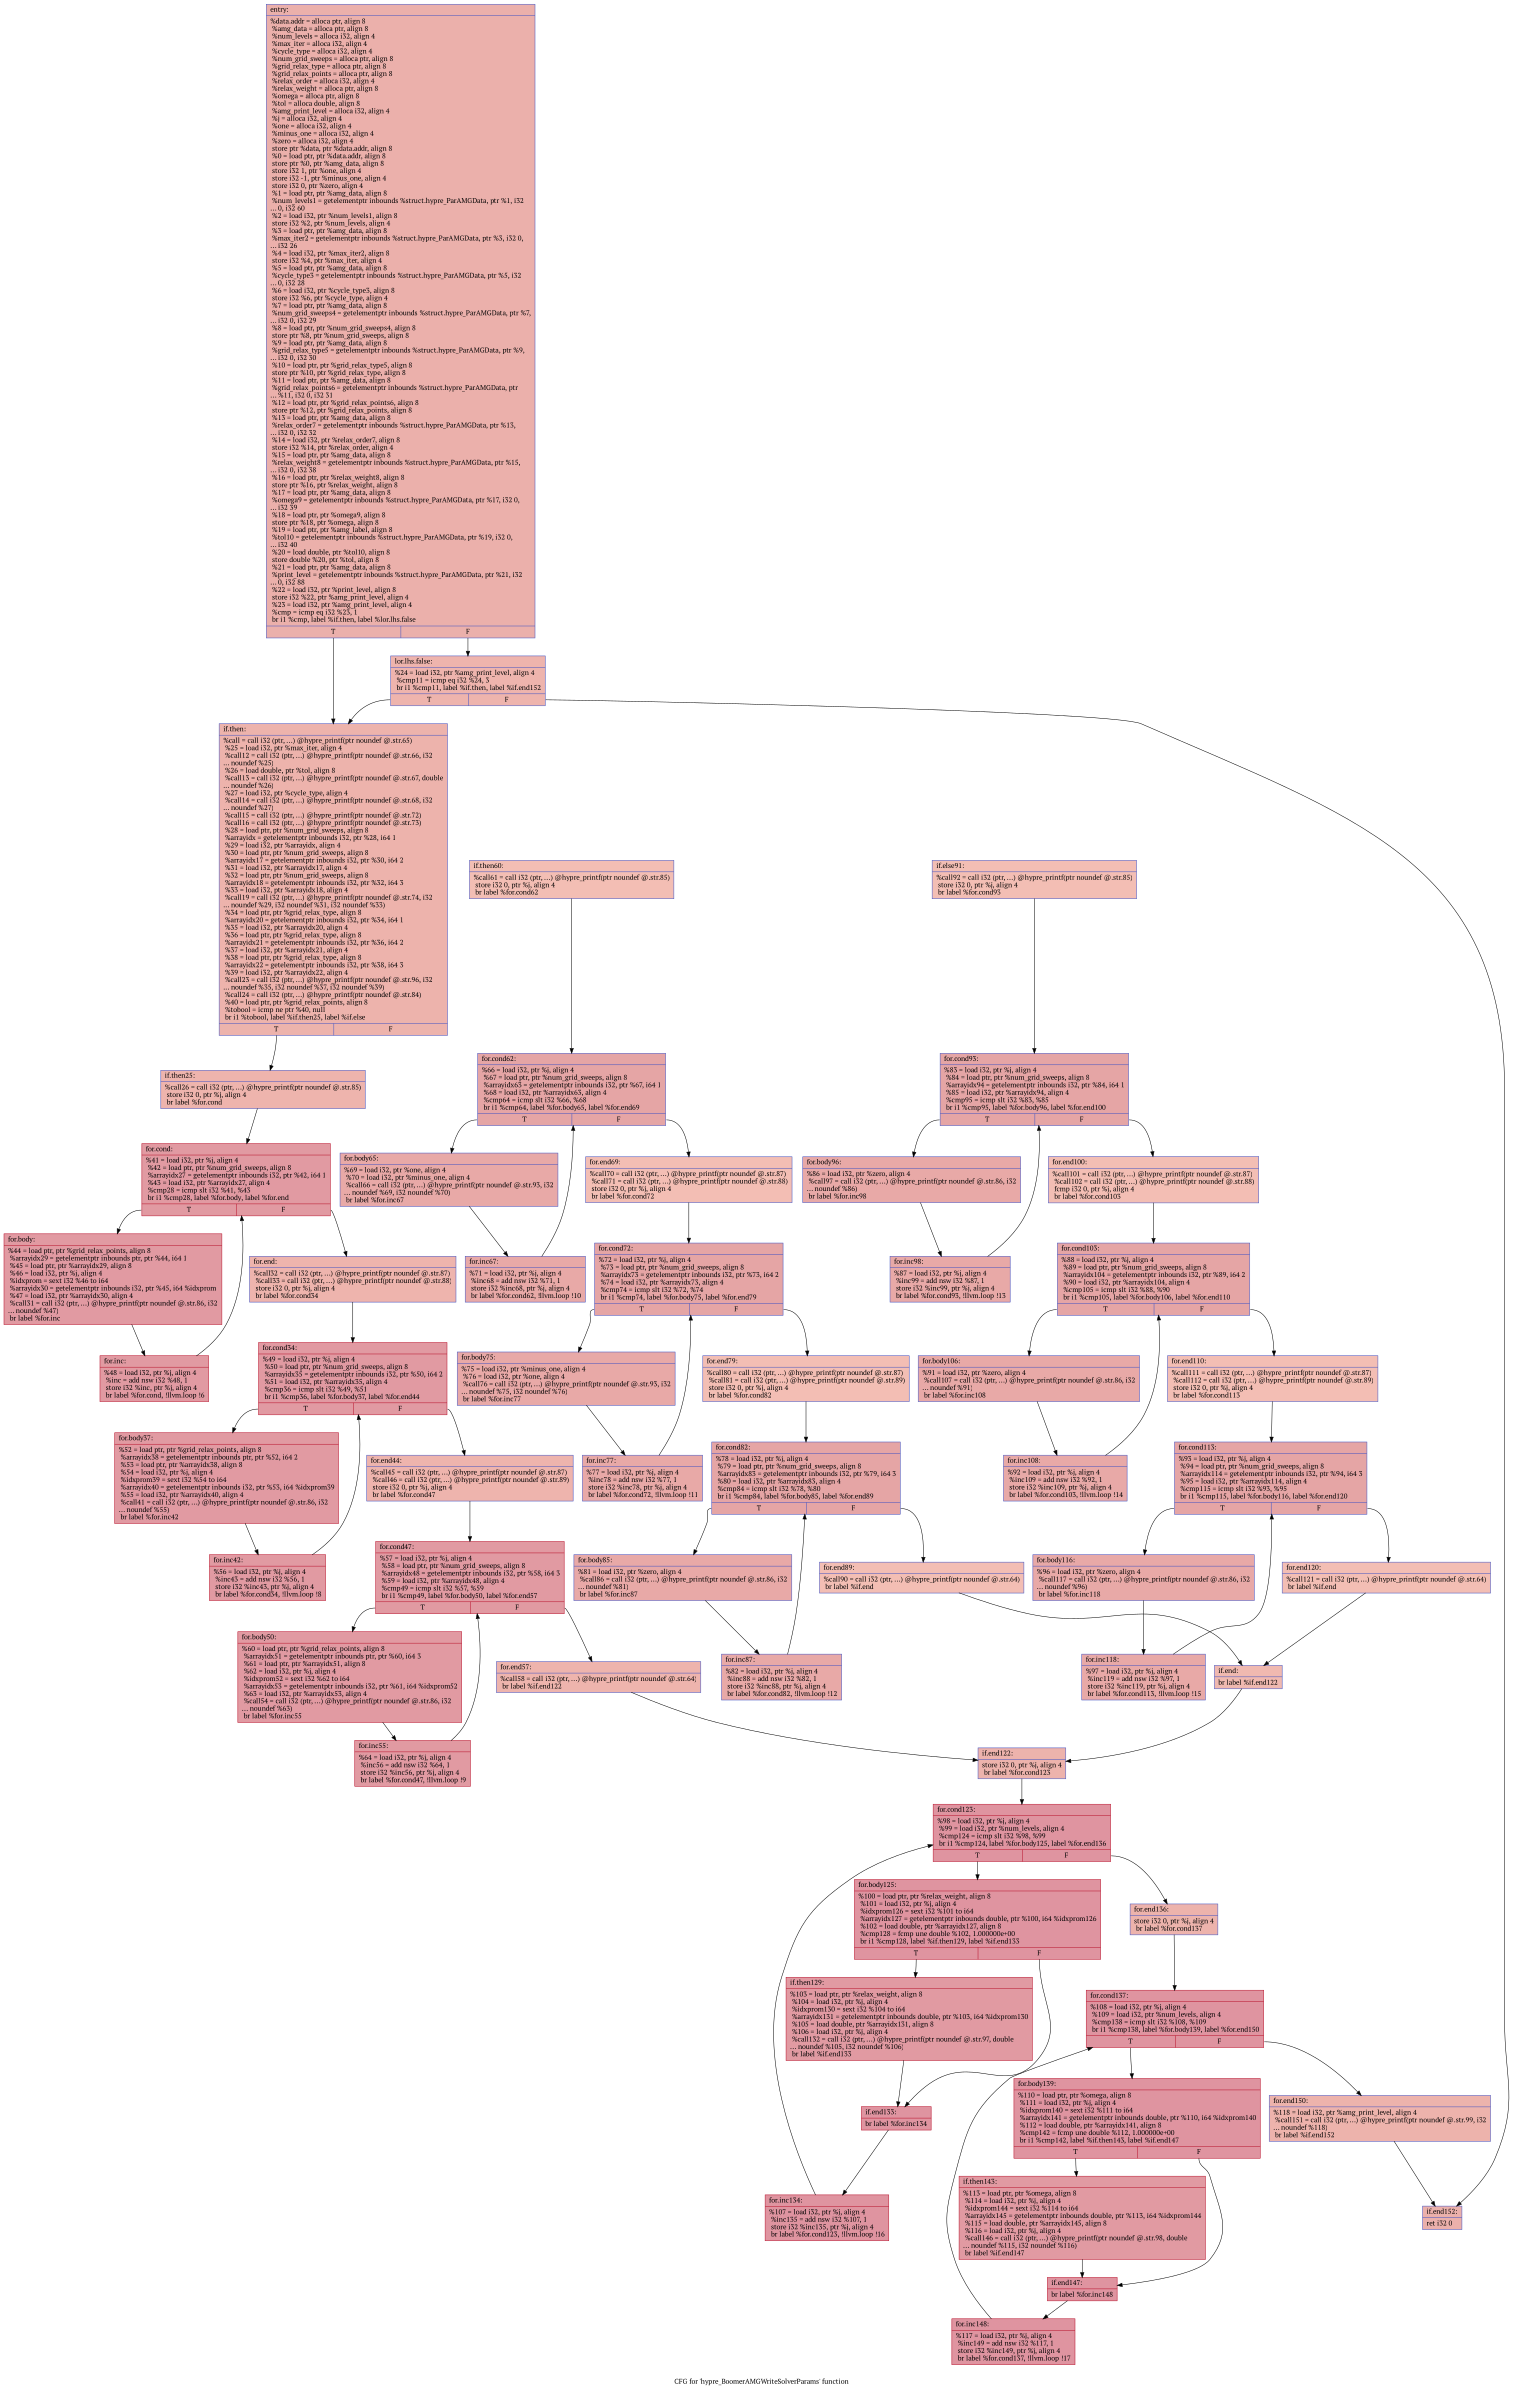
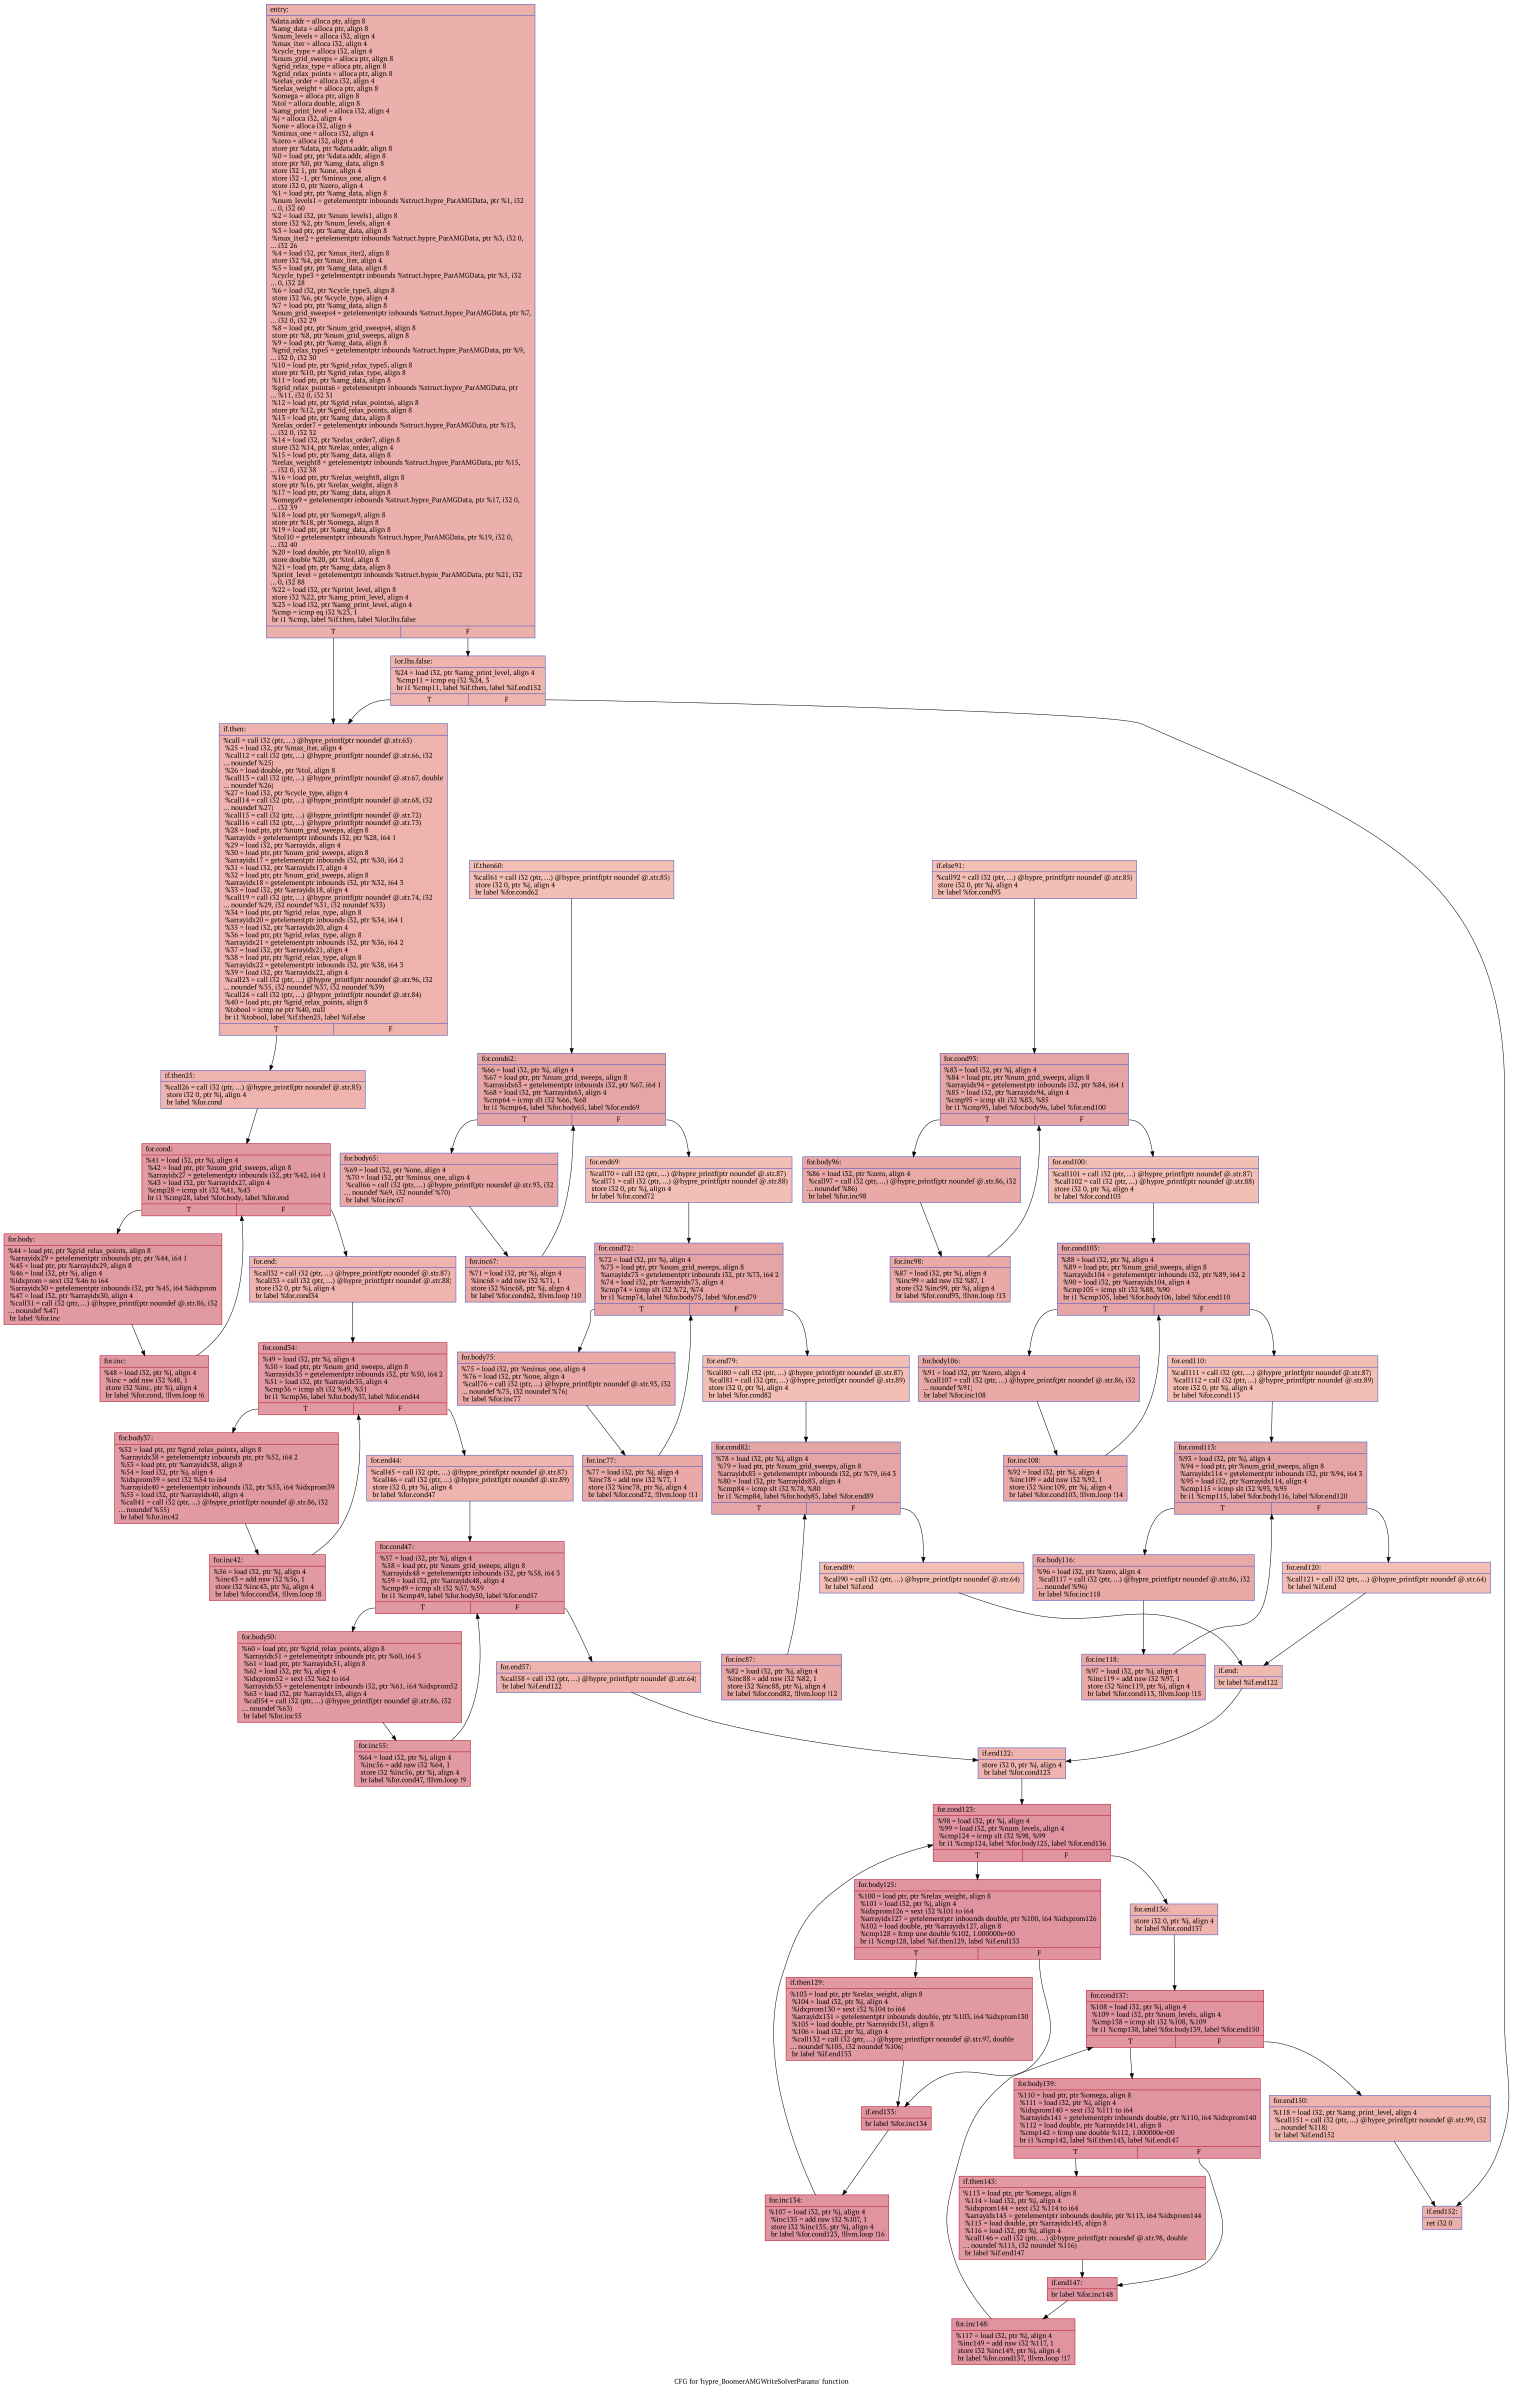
node "entry:": text "%19 = load ptr, ptr %amg_label, align 8" -> "%19 = load ptr, ptr %amg_data, align 8"
node "for.end100:": text "fcmp i32 0, ptr %j, align 4" -> "store i32 0, ptr %j, align 4"
node "for.body85:": removed
